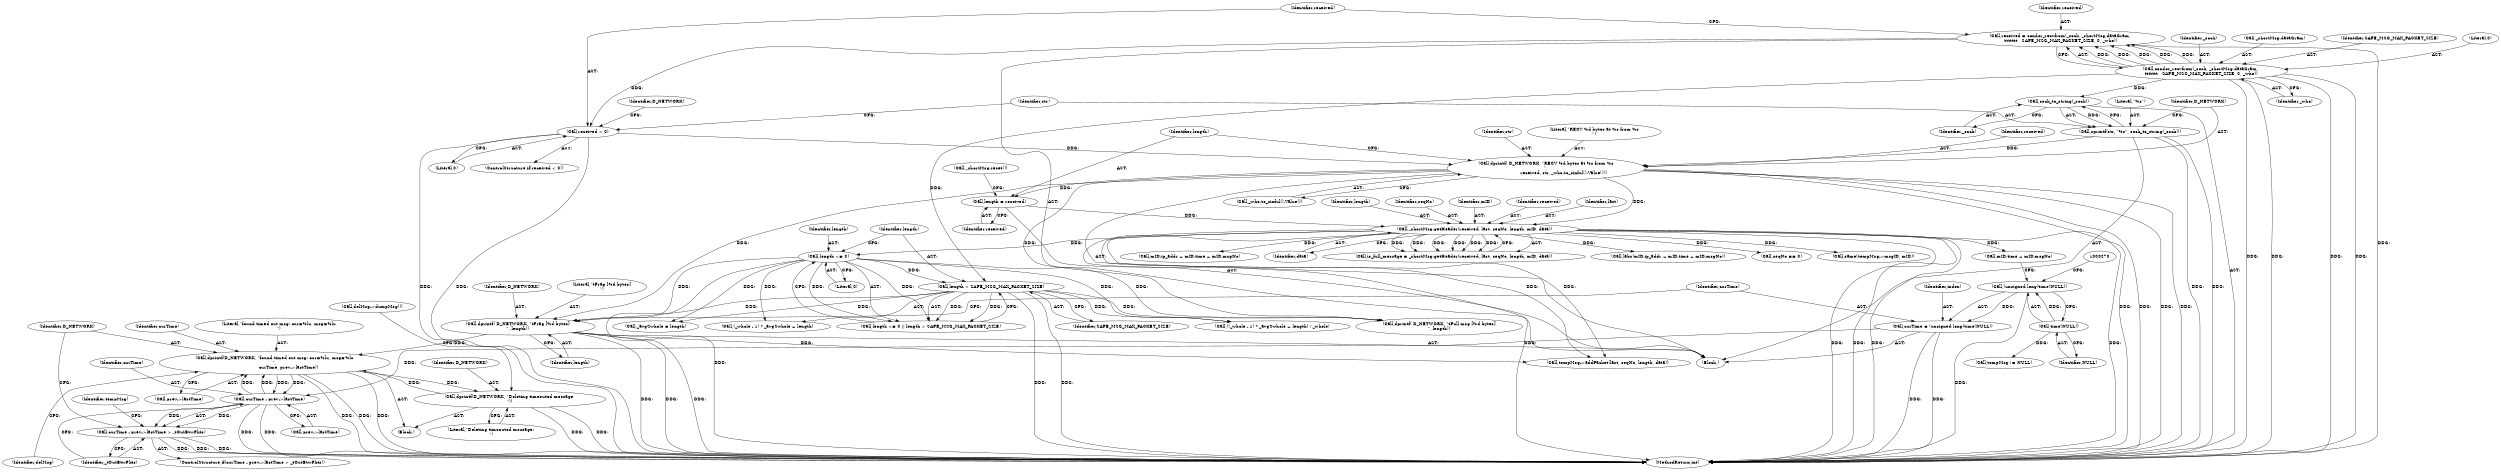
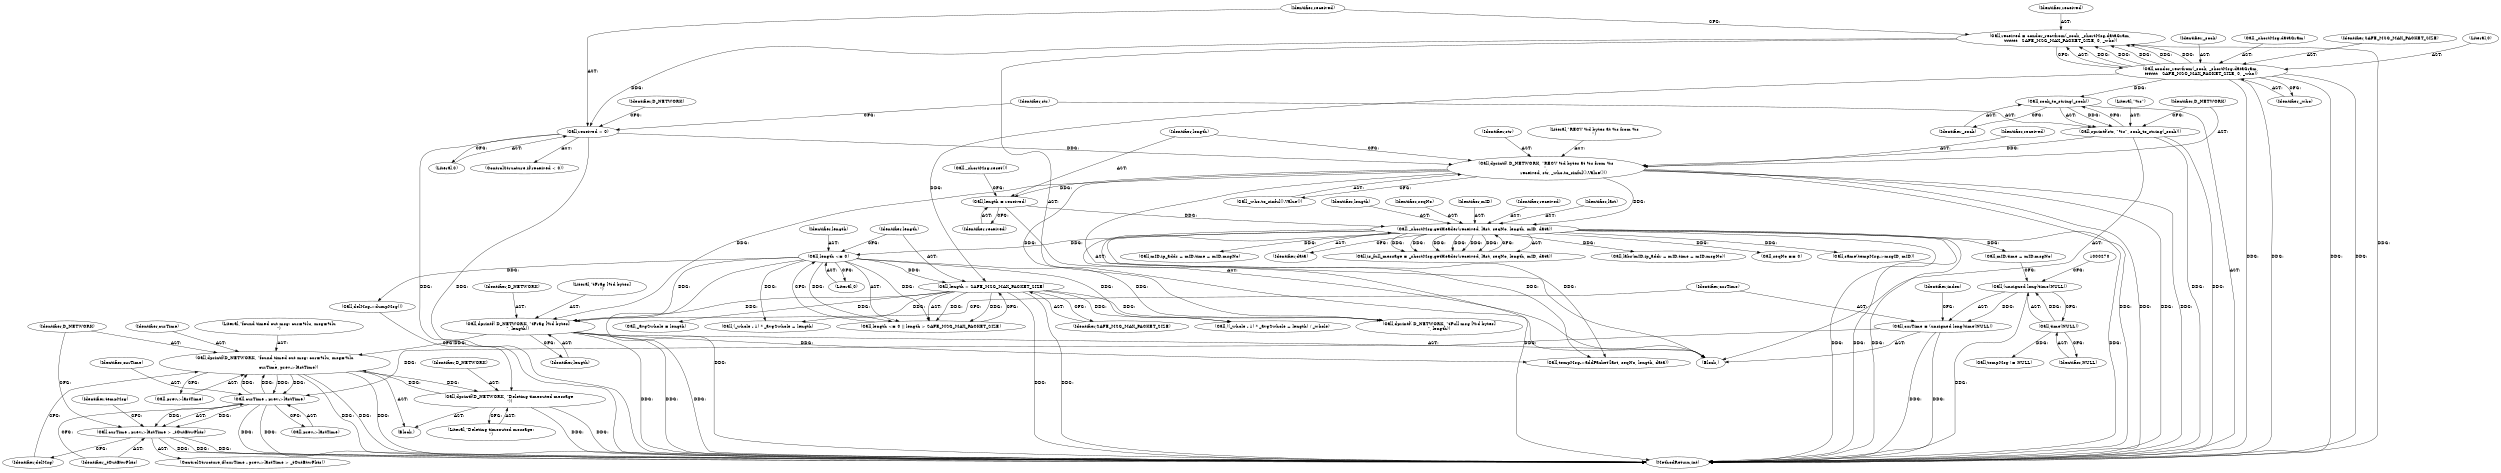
edge "(Call,length <= 0)" -> "(Call,_avgSwhole = length)": now "(Call,length <= 0)" -> "(Call,delMsg->dumpMsg())"
edge "(Call,length > SAFE_MSG_MAX_PACKET_SIZE)" -> "(Call,(_whole - 1) * _avgSwhole + length)": label "AST: " -> "DDG: "
edge "(Identifier,index)" -> "(Call,curTime = (unsigned long)time(NULL))": label "AST: " -> "CFG: "
edge "(Call,curTime - prev->lastTime > _tOutBtwPkts)" -> "(Identifier,_tOutBtwPkts)": now "(Call,curTime - prev->lastTime > _tOutBtwPkts)" -> "(Identifier,delMsg)"
